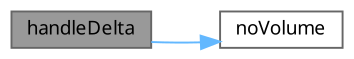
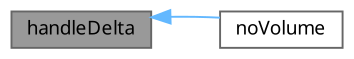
edge "handleDelta" -> "noVolume": reversed
